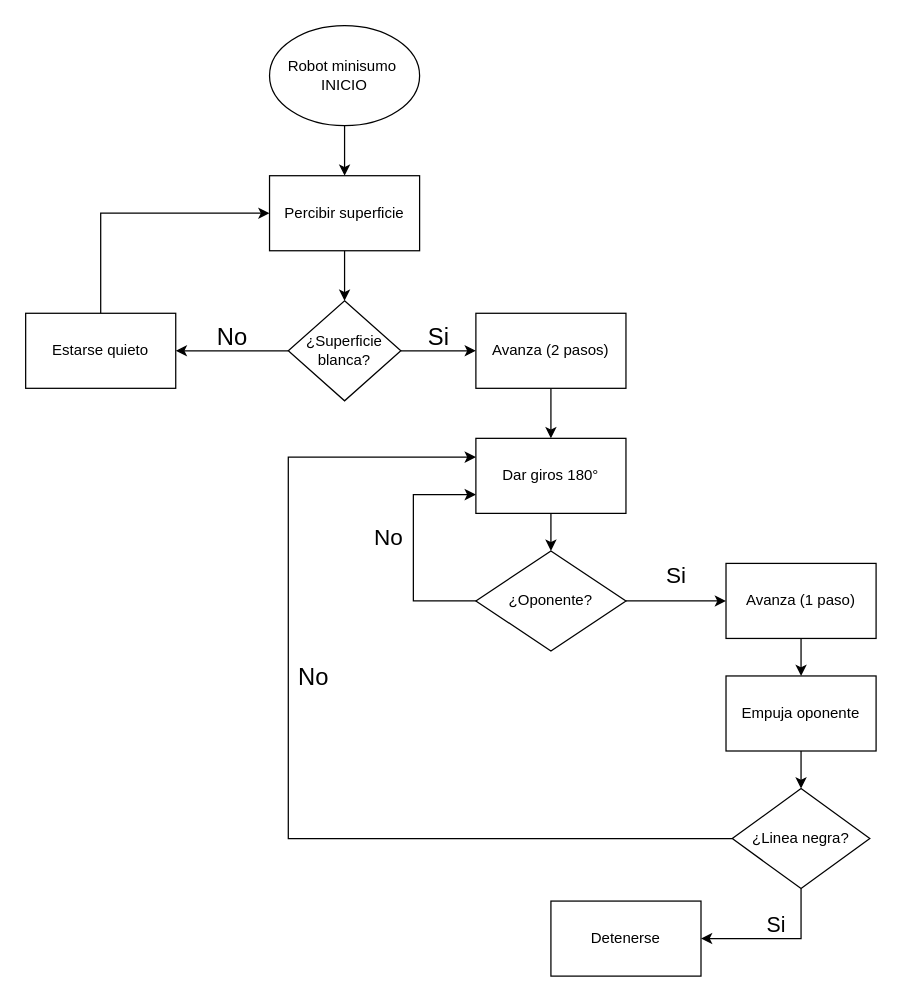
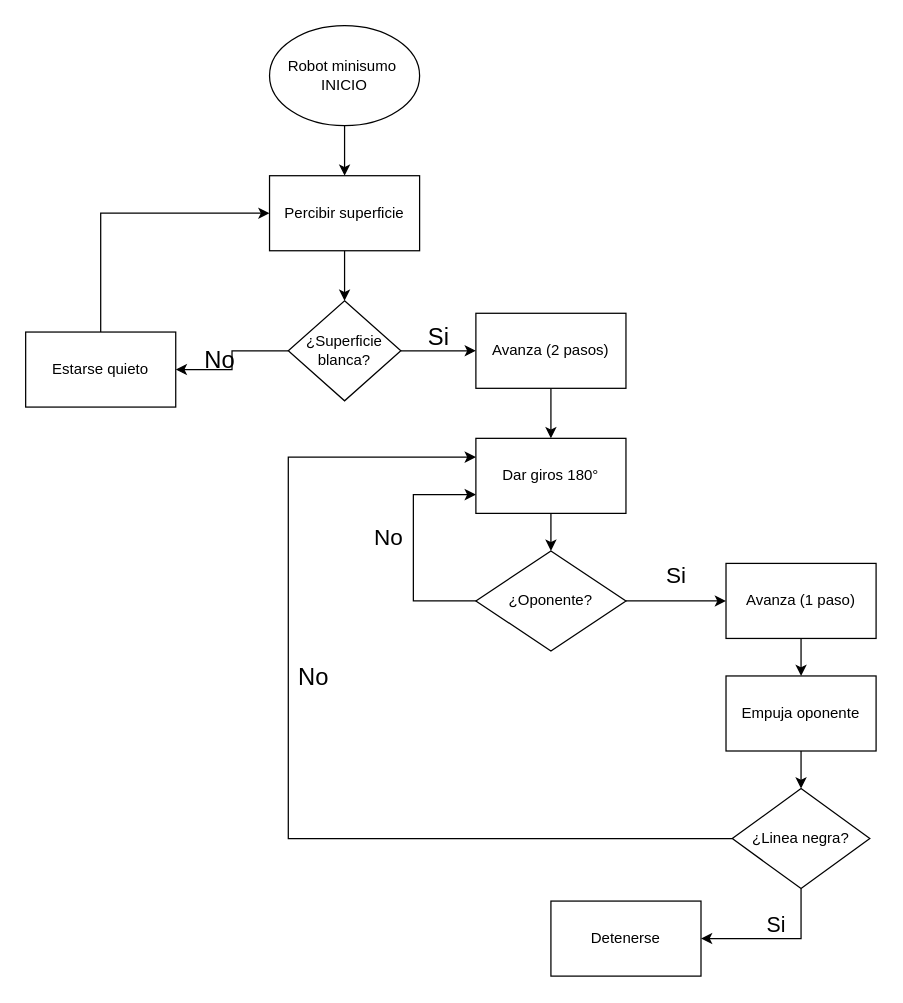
node "Estarse quieto": moved (101, 351) -> (101, 369)
